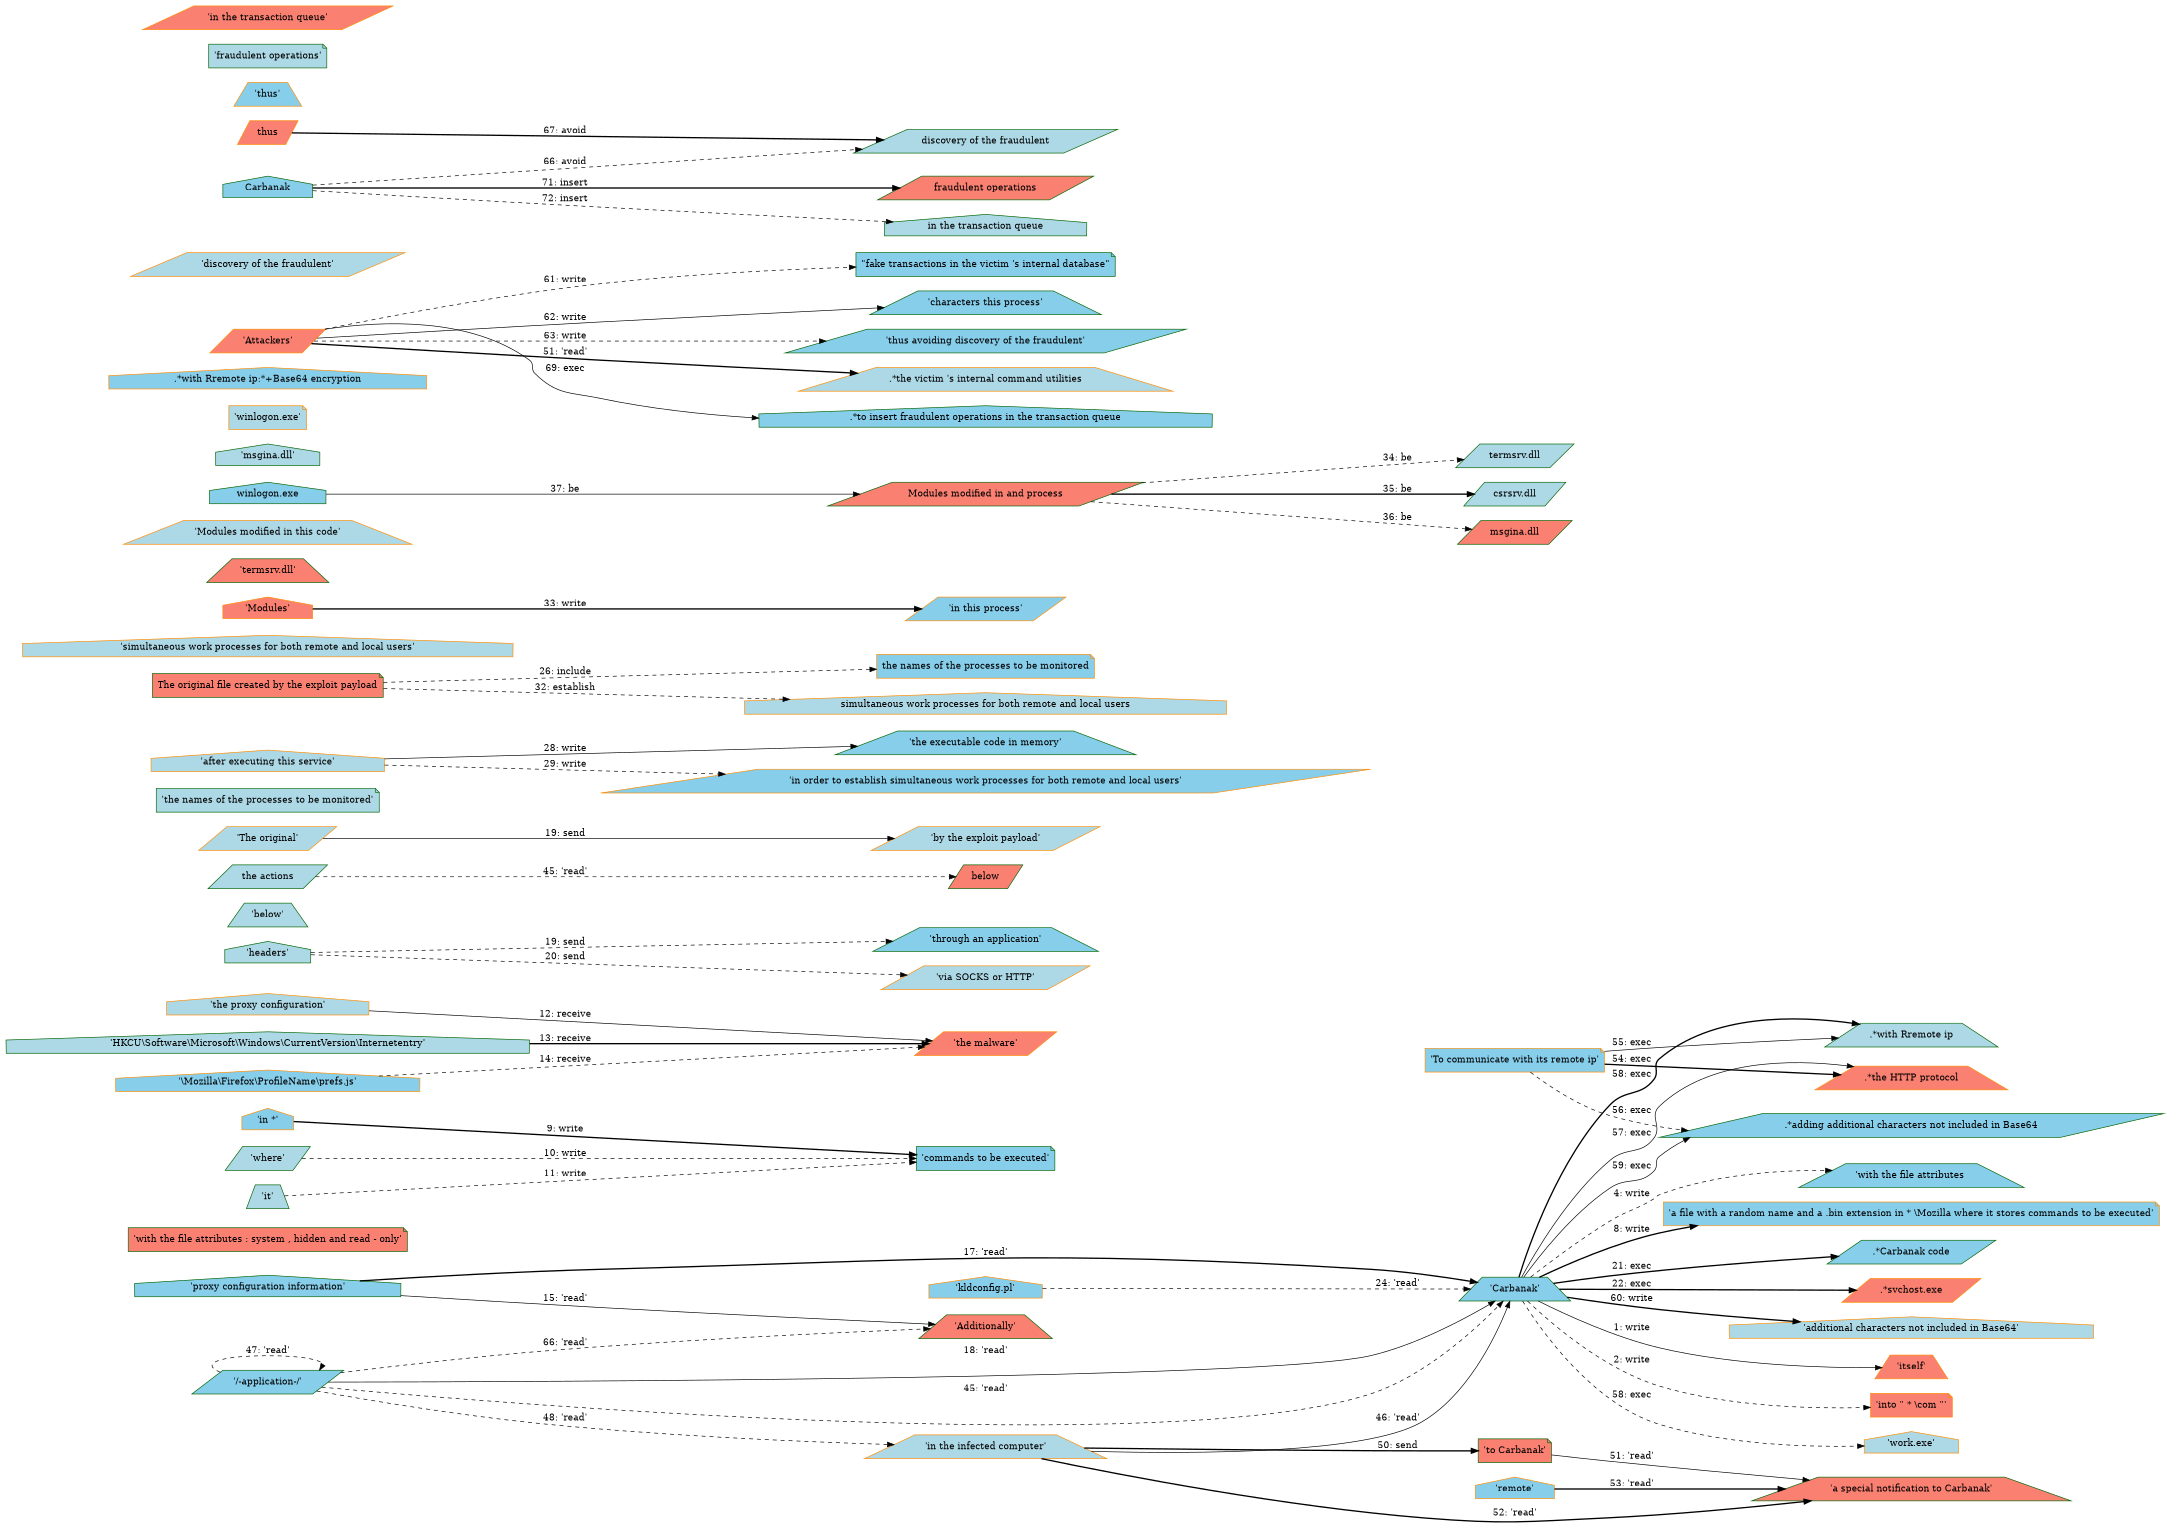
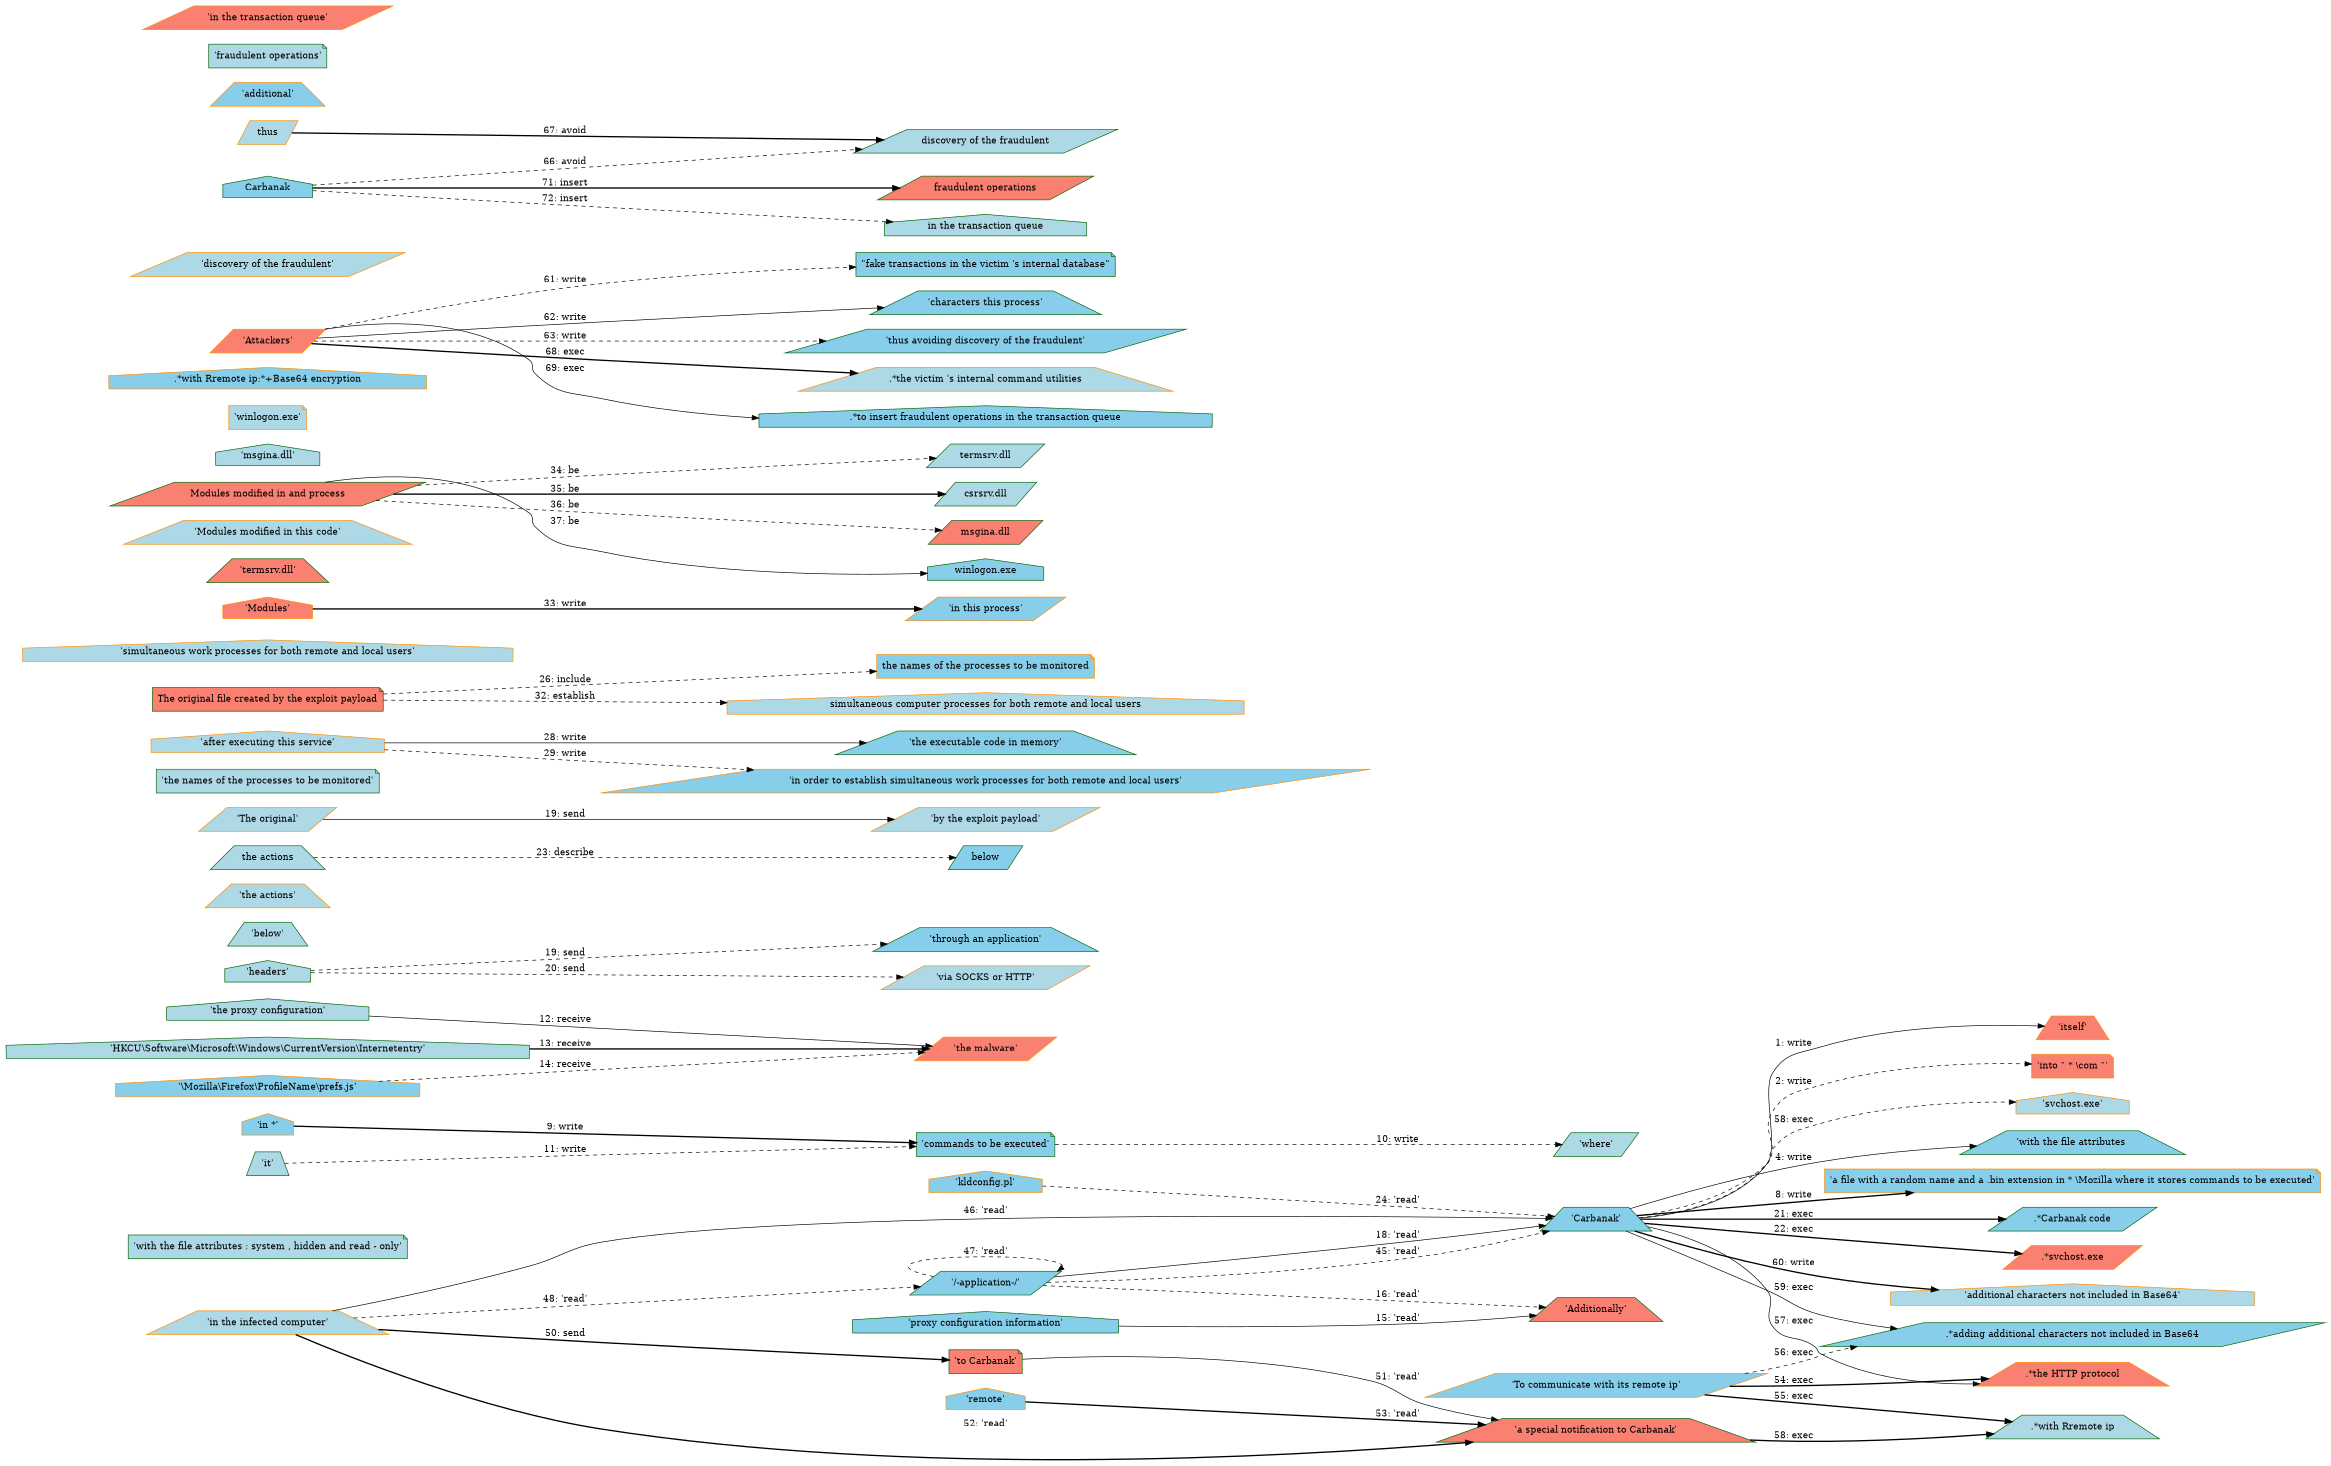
node "'thus'": label "'thus'" -> "'additional'"
node "thus": fillcolor salmon -> lightblue
edge "'Attackers'" -> ".*the victim 's internal command utilities": label "51: 'read'" -> "68: exec"
edge "winlogon.exe" -> "Modules modified in and process": reversed
node "simultaneous work processes for both remote and local users": label "simultaneous work processes for both remote and local users" -> "simultaneous computer processes for both remote and local users"
edge "the actions" -> "below": label "45: 'read'" -> "23: describe"
node "the actions": shape parallelogram -> trapezium
node "below": fillcolor salmon -> skyblue
node "'the actions'": added
node "'the proxy configuration'": color darkorange -> darkgreen
edge "'To communicate with its remote ip'" -> ".*with Rremote ip": style solid -> bold
node "'To communicate with its remote ip'": shape note -> parallelogram
edge "'Carbanak'" -> ".*with Rremote ip": now "'a special notification to Carbanak'" -> ".*with Rremote ip"
edge "'where'" -> "'commands to be executed'": reversed
edge "'Carbanak'" -> "'with the file attributes": style dashed -> solid
node "'with the file attributes : system , hidden and read - only'": fillcolor salmon -> lightblue
edge "'proxy configuration information'" -> "'Carbanak'": removed, label "17: 'read'"
edge "'/-application-/'" -> "'Additionally'": label "66: 'read'" -> "16: 'read'"
edge "'/-application-/'" -> "'in the infected computer'": reversed
node "'work.exe'": label "'work.exe'" -> "'svchost.exe'"
